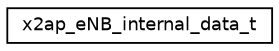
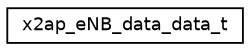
node "x2ap_eNB_internal_data_t": label "x2ap_eNB_internal_data_t" -> "x2ap_eNB_data_data_t"
